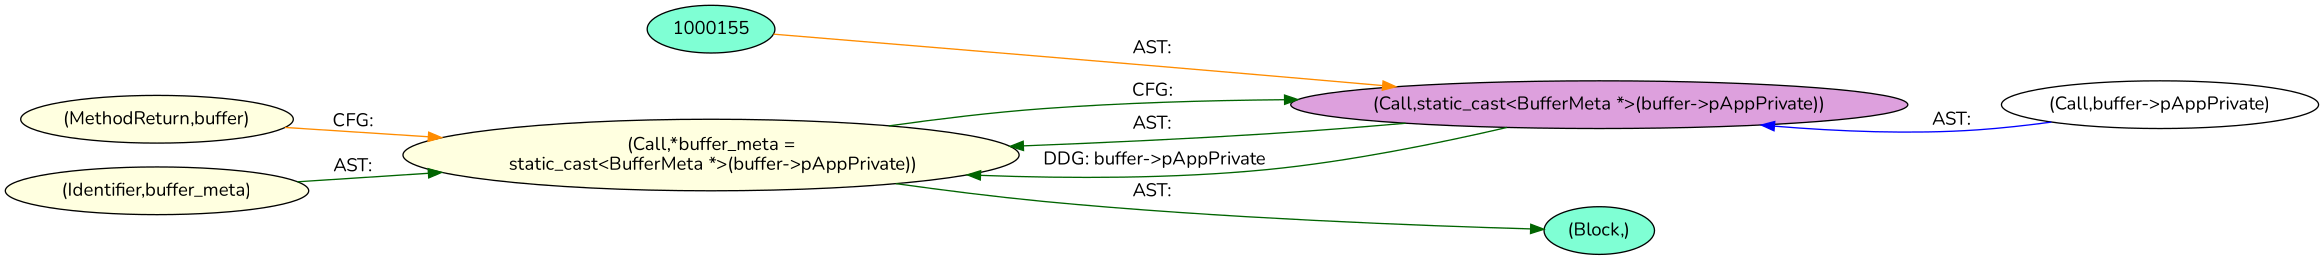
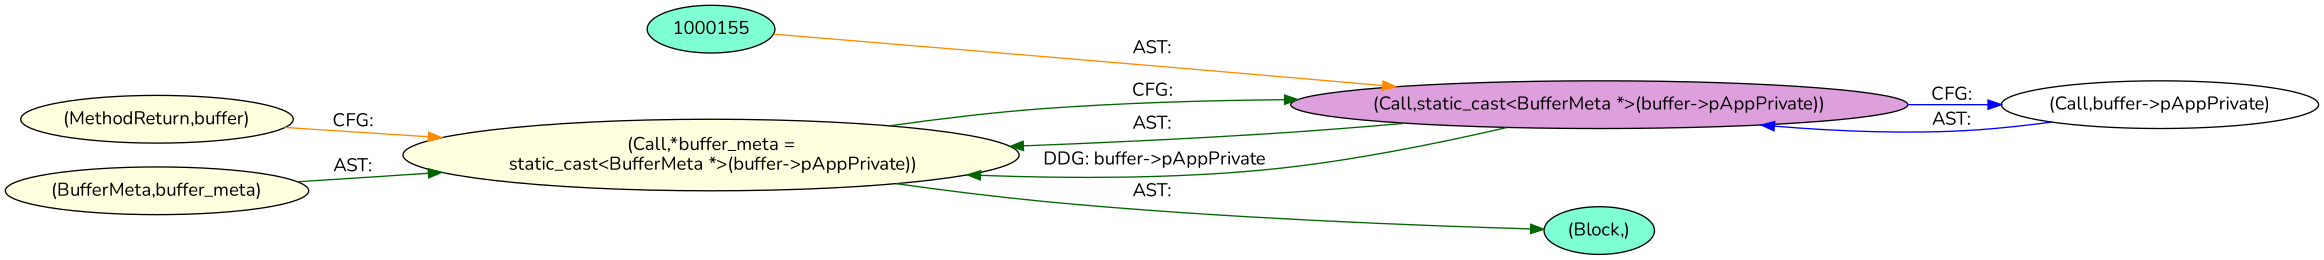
edge "(Call,static_cast<BufferMeta *>(buffer->pAppPrivate))" -> "(Call,buffer->pAppPrivate)": added, label "CFG:"
node "(Identifier,buffer_meta)": label "(Identifier,buffer_meta)" -> "(BufferMeta,buffer_meta)"
